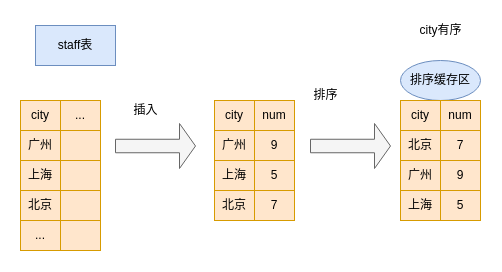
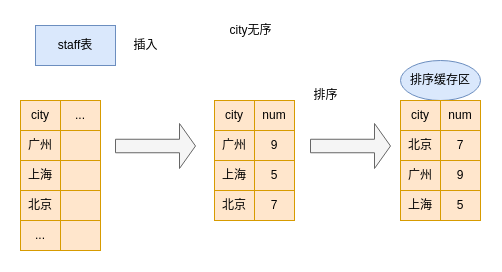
node "city无序": added
node "city有序": removed
node "插入": moved (146, 111) -> (146, 46)
